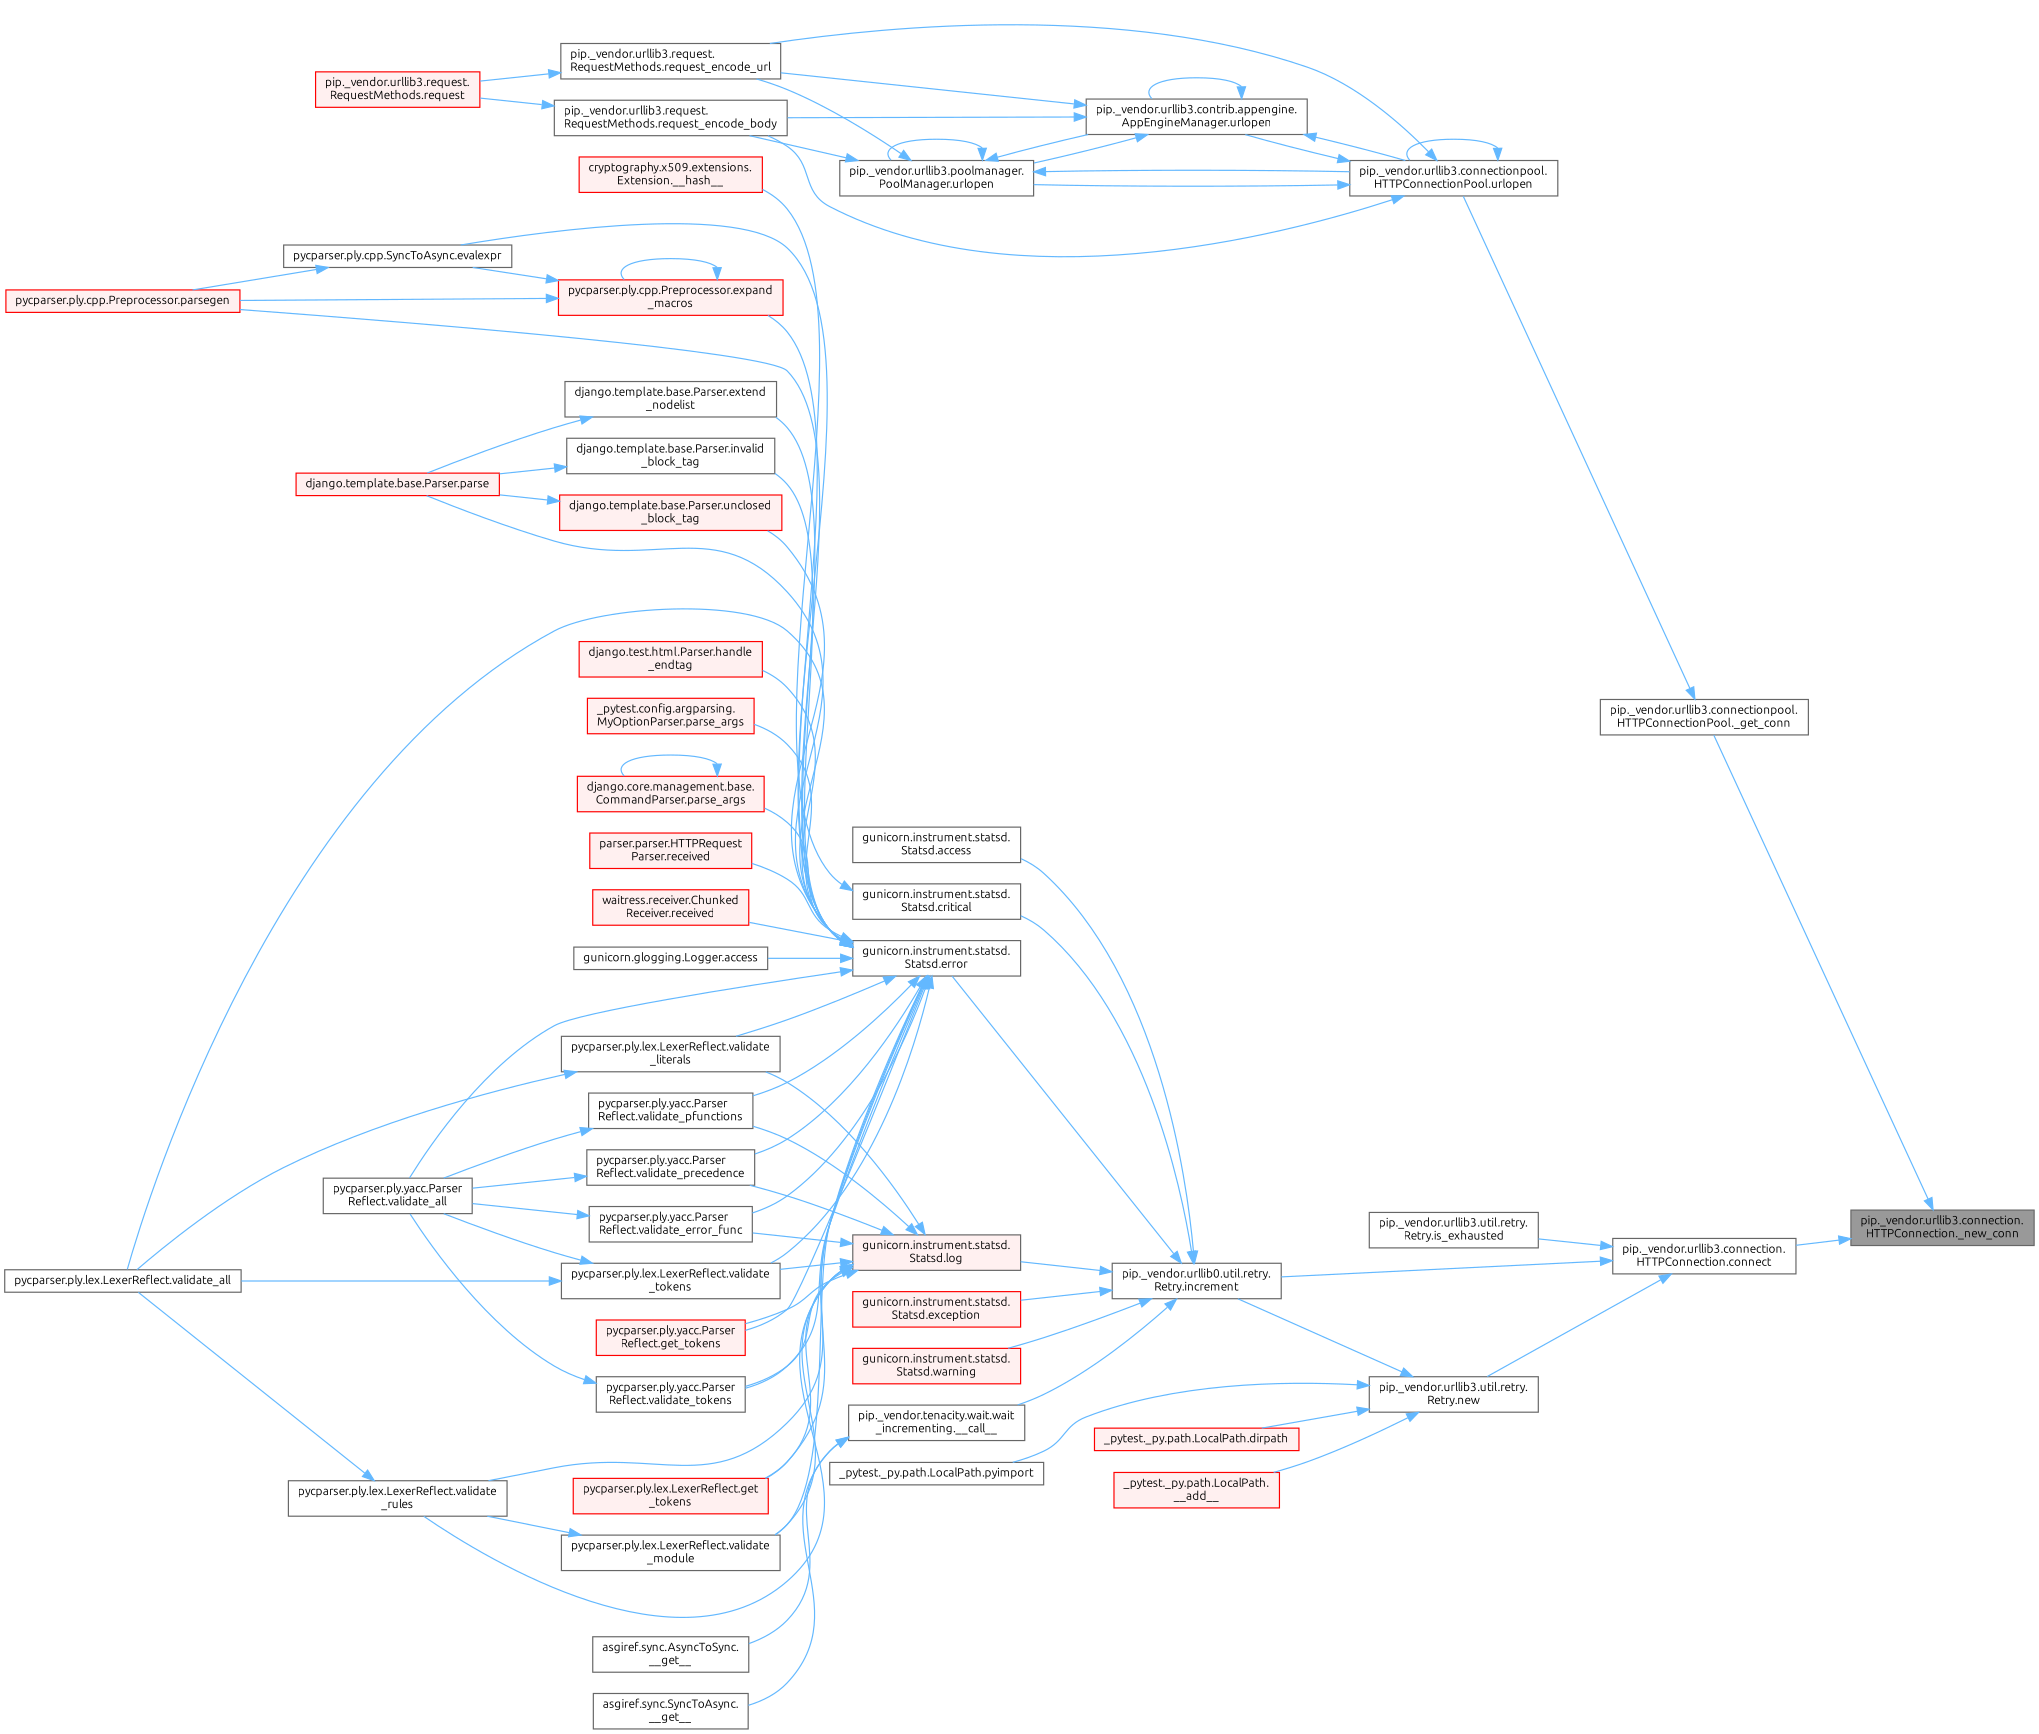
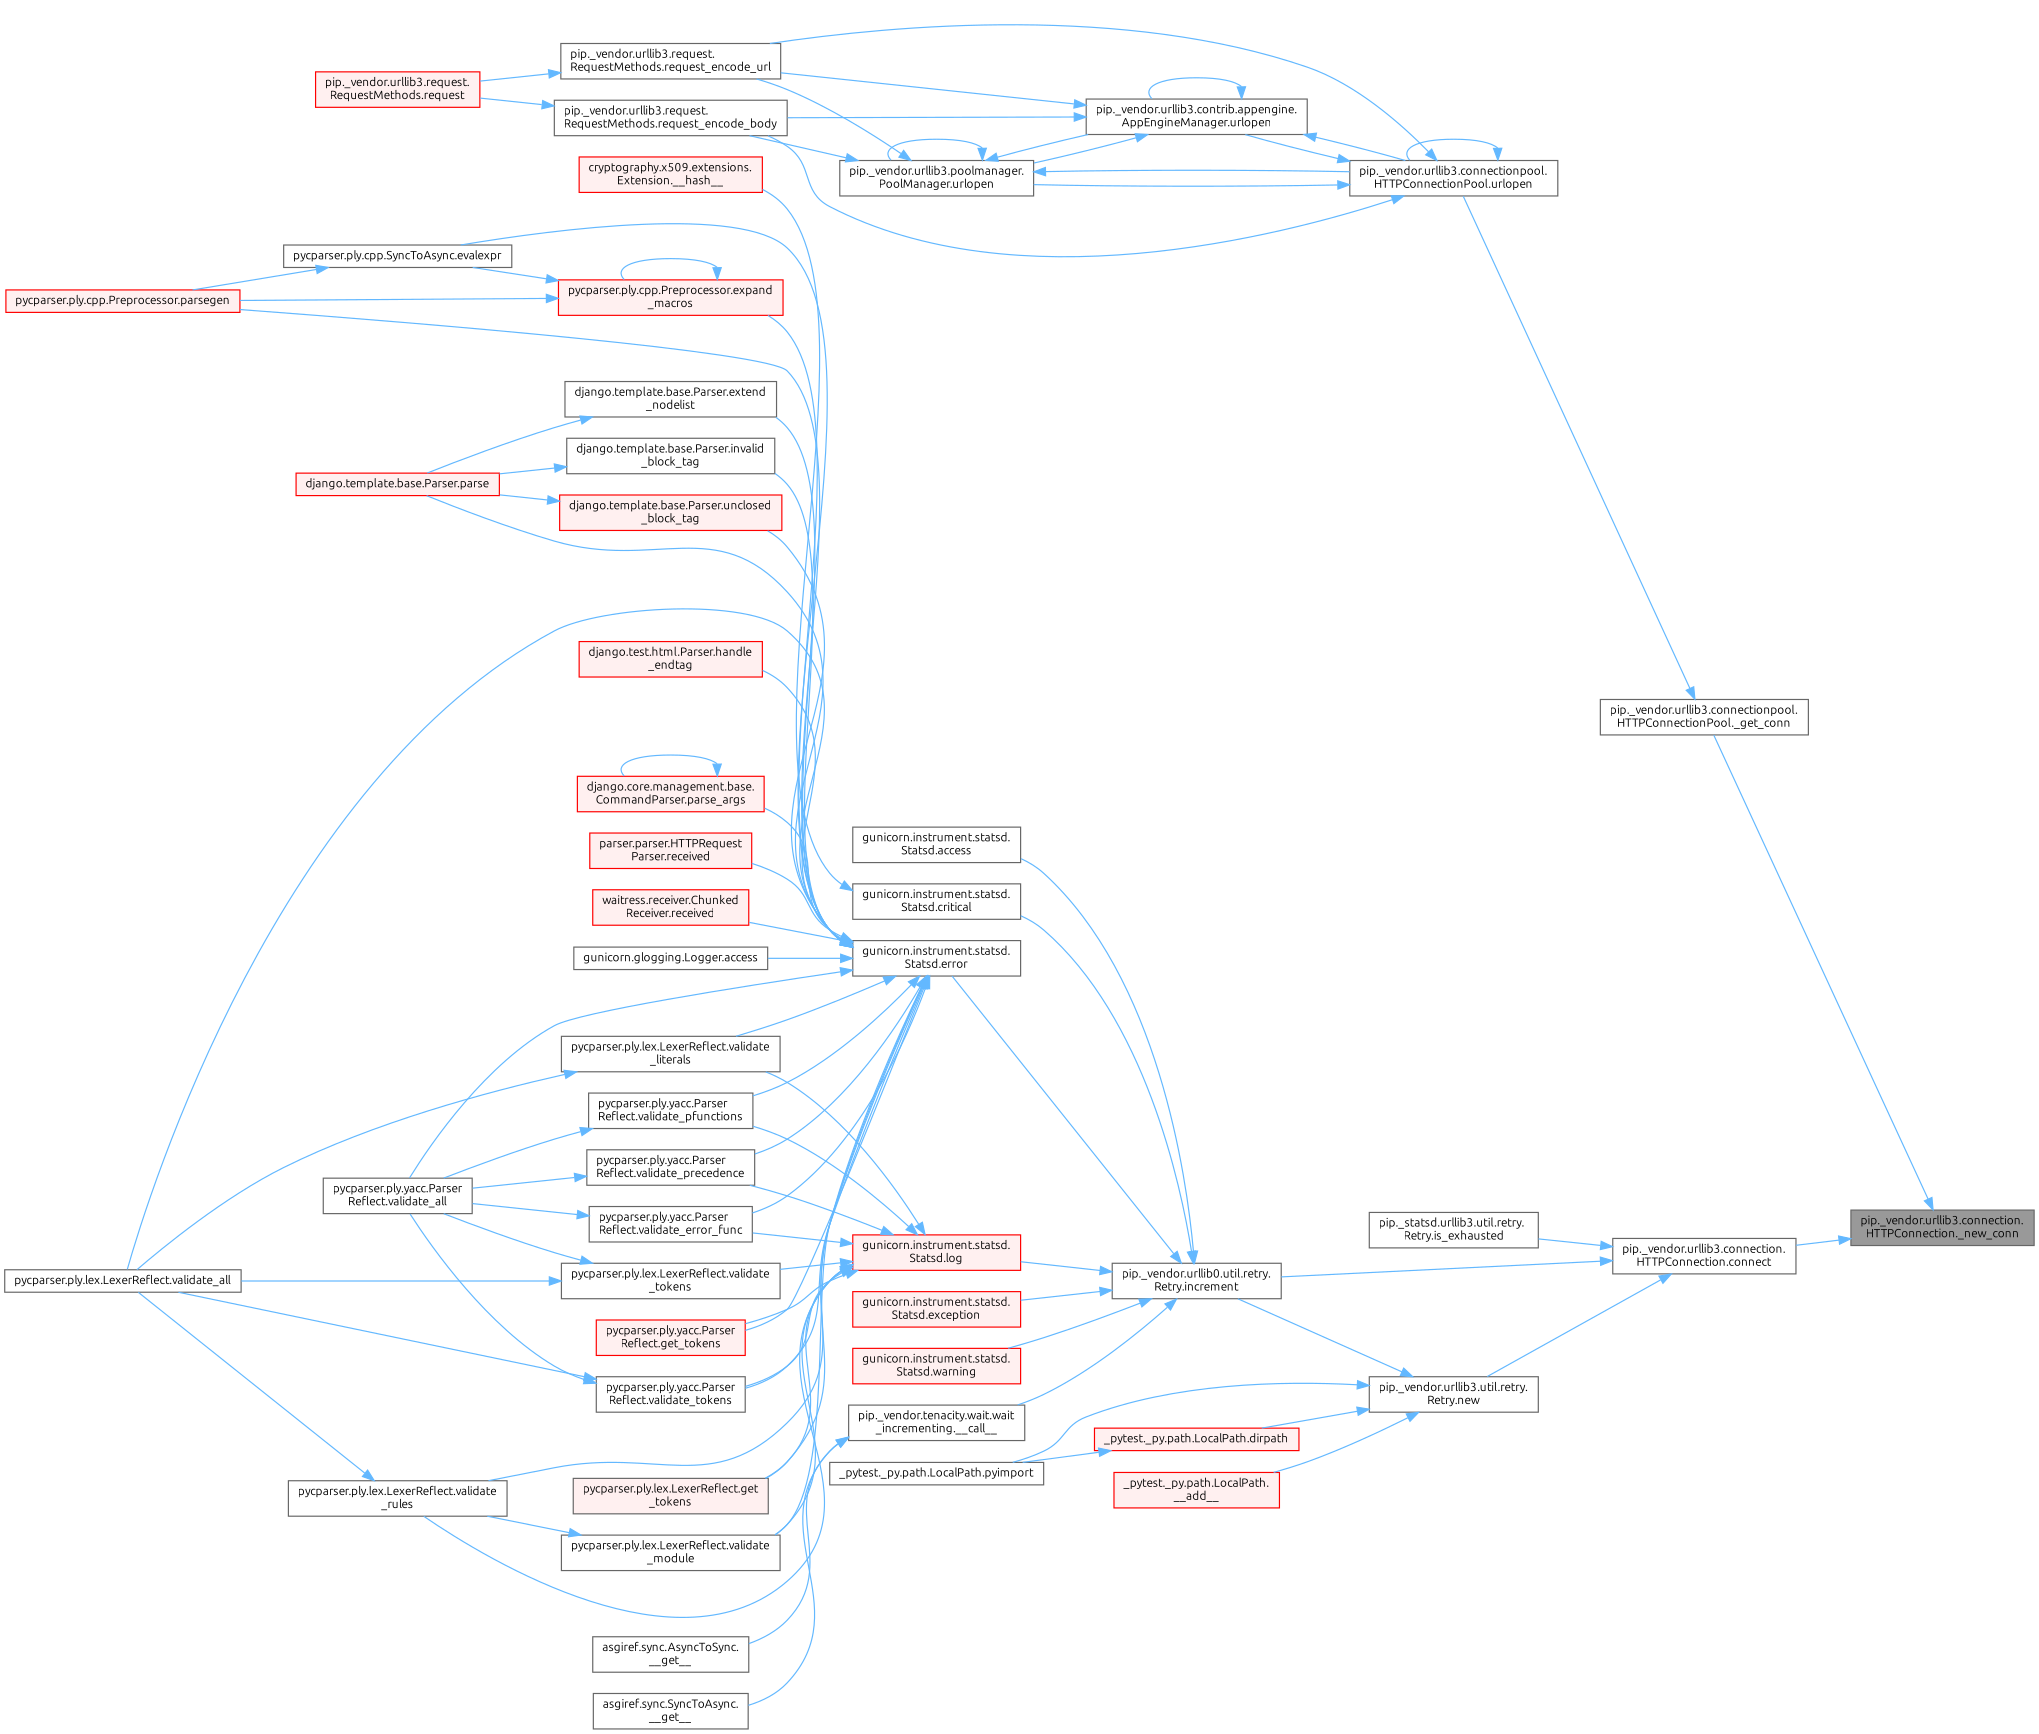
node "_pytest.config.argparsing. MyOptionParser.parse_args": removed
edge "pycparser.ply.lex.LexerReflect.validate _tokens" -> "gunicorn.instrument.statsd. Statsd.error": removed
node "pip._vendor.urllib3.util.retry. Retry.is_exhausted": label "pip._vendor.urllib3.util.retry. Retry.is_exhausted" -> "pip._statsd.urllib3.util.retry. Retry.is_exhausted"
node "gunicorn.instrument.statsd. Statsd.log": color grey40 -> red
edge "pycparser.ply.lex.LexerReflect.validate_all" -> "pycparser.ply.yacc.Parser Reflect.validate_tokens": added
edge "_pytest._py.path.LocalPath.pyimport" -> "_pytest._py.path.LocalPath.dirpath": added
node "pycparser.ply.lex.LexerReflect.get _tokens": color red -> grey40
